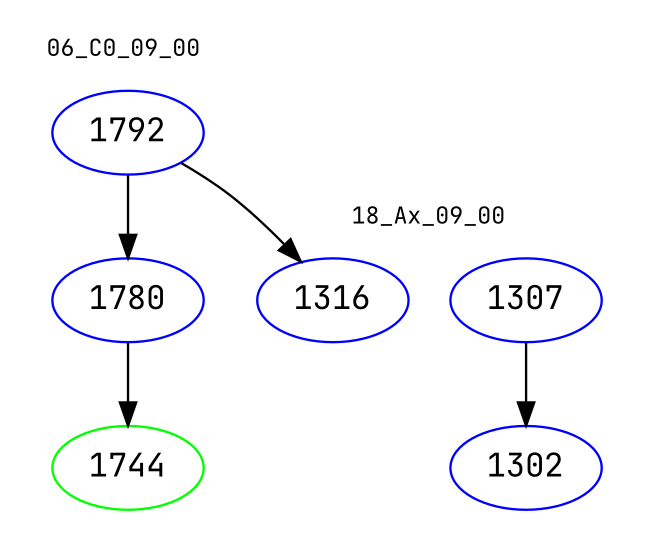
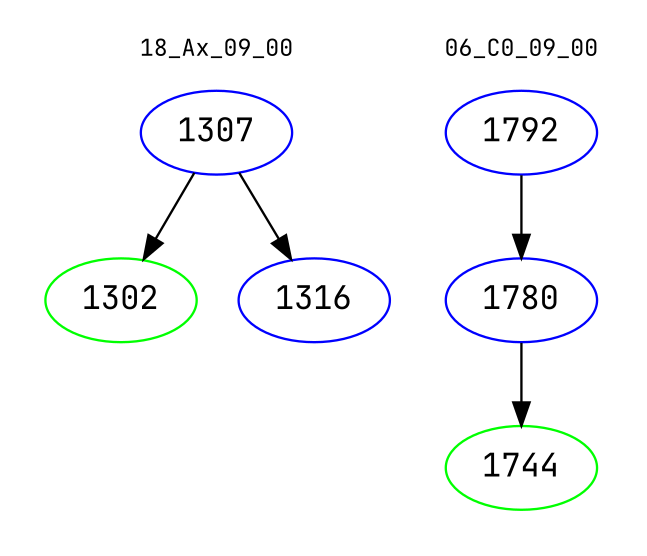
edge "1792" -> "1316": now "1307" -> "1316"
node "1302": color blue -> green
